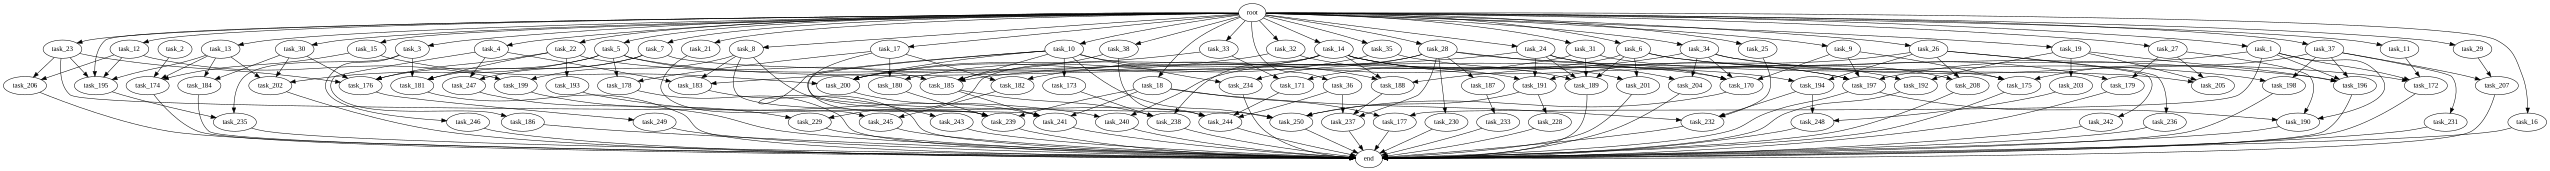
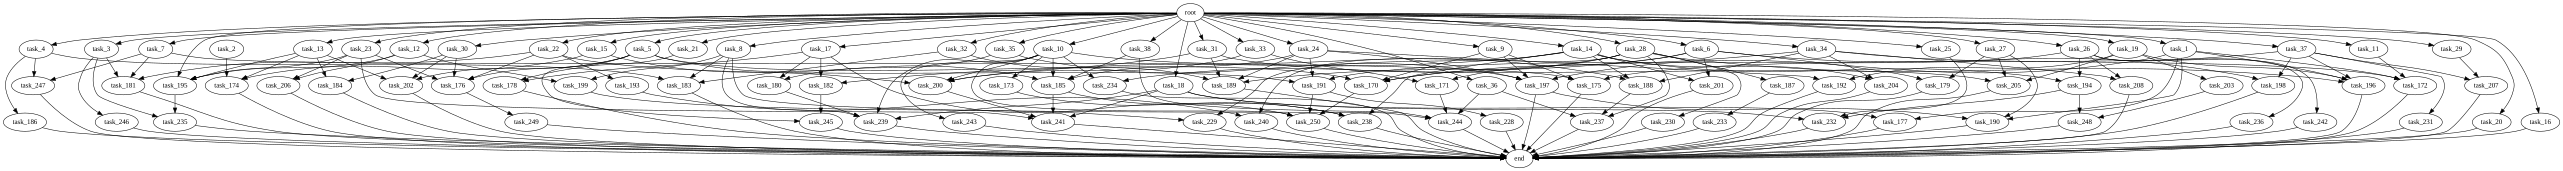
node "task_20": added
edge "task_205" -> "end": added
